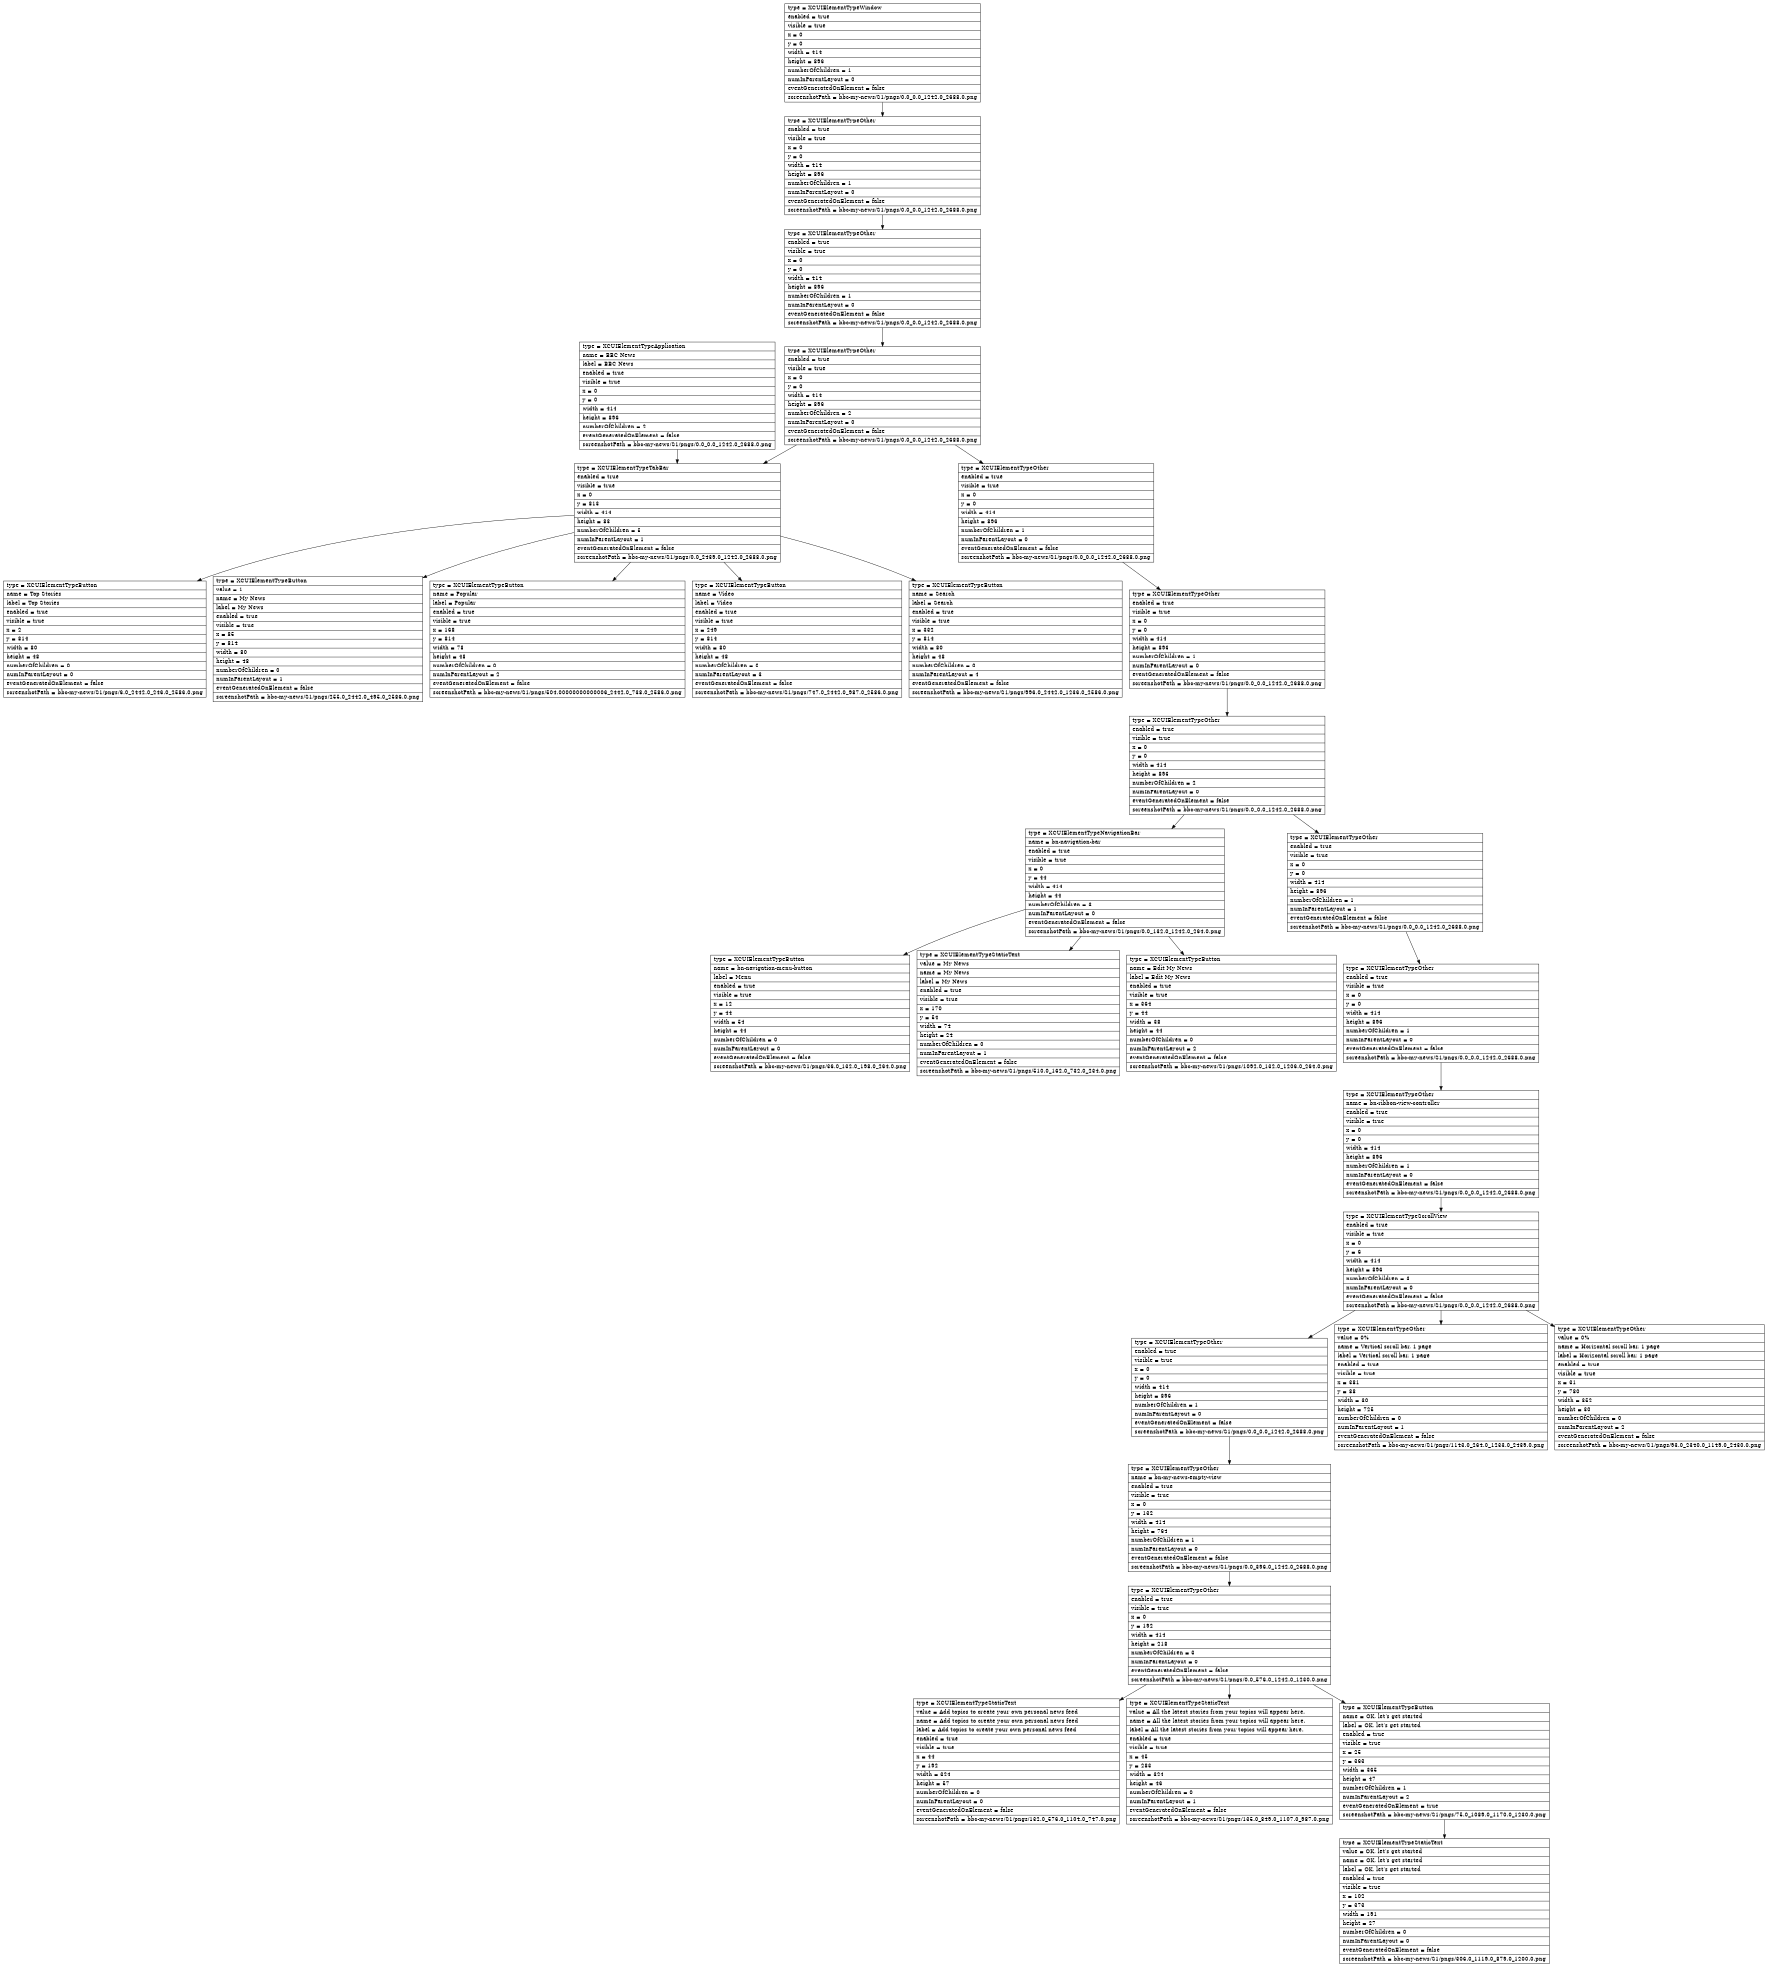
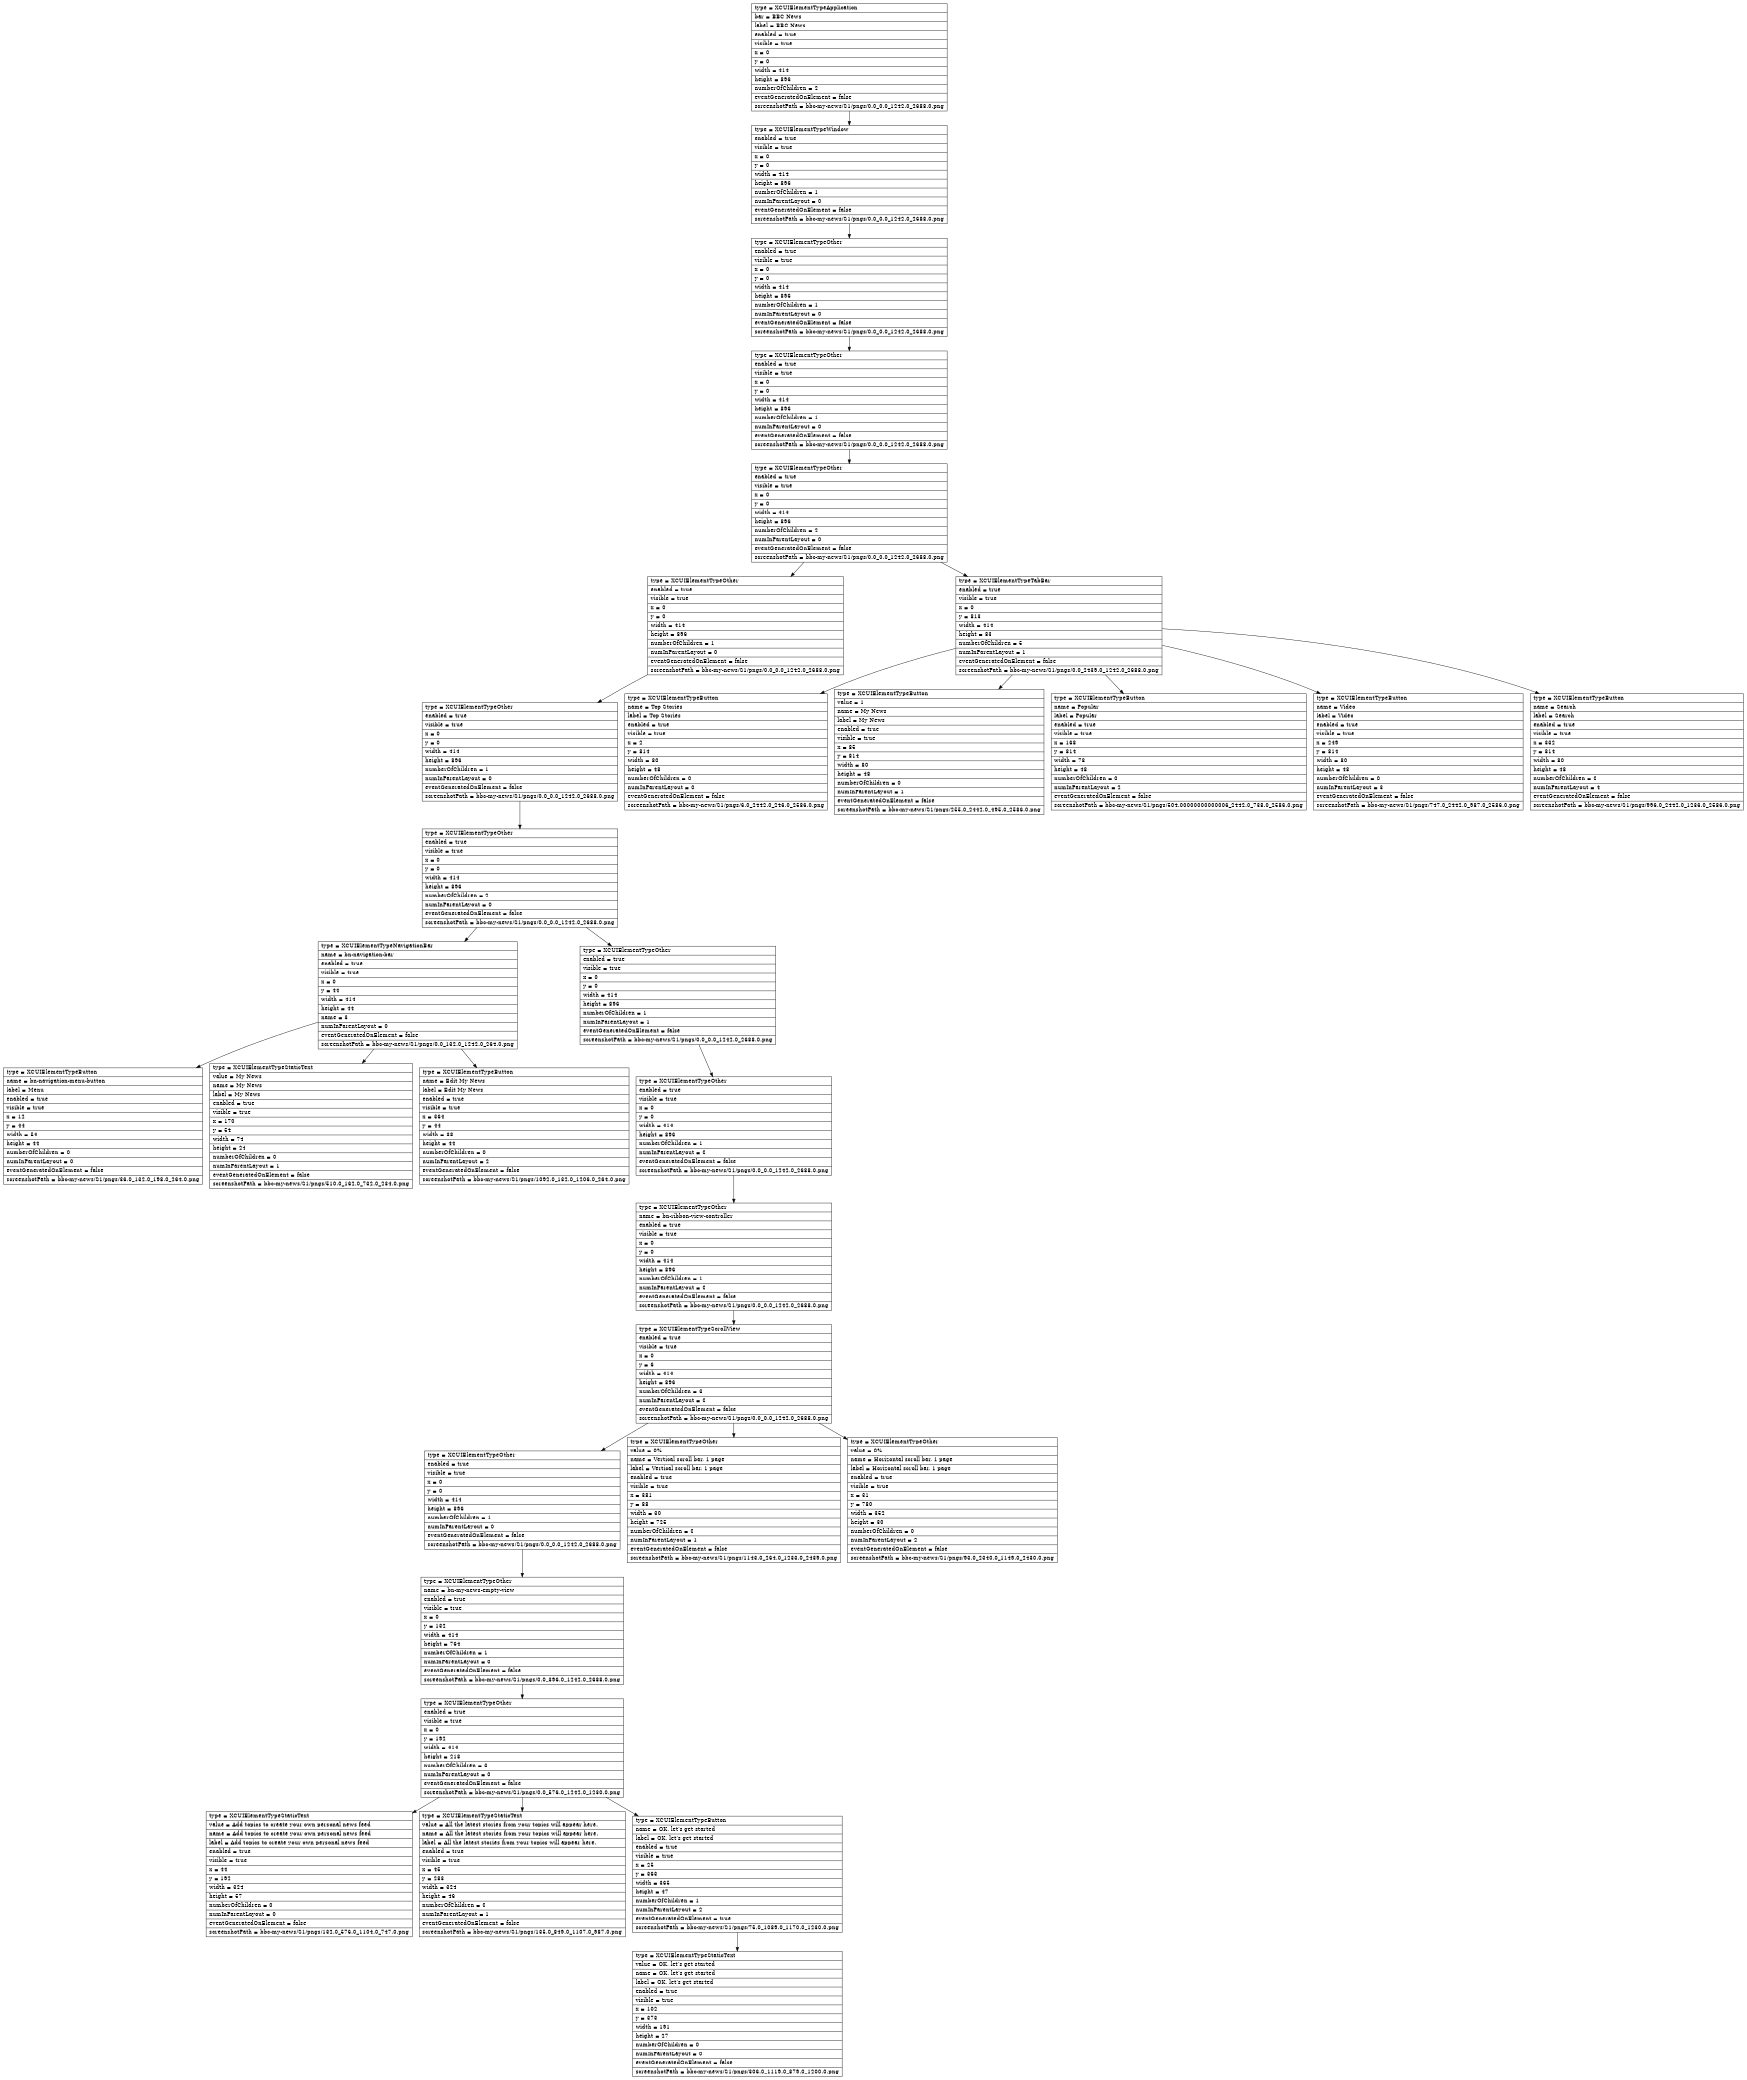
node "type = XCUIElementTypeApplication": text "name = BBC News" -> "bar = BBC News"
edge "type = XCUIElementTypeApplication" -> "type = XCUIElementTypeTabBar": now "type = XCUIElementTypeApplication" -> "type = XCUIElementTypeWindow"
node "type = XCUIElementTypeNavigationBar": text "numberOfChildren = 3" -> "name = 3"
